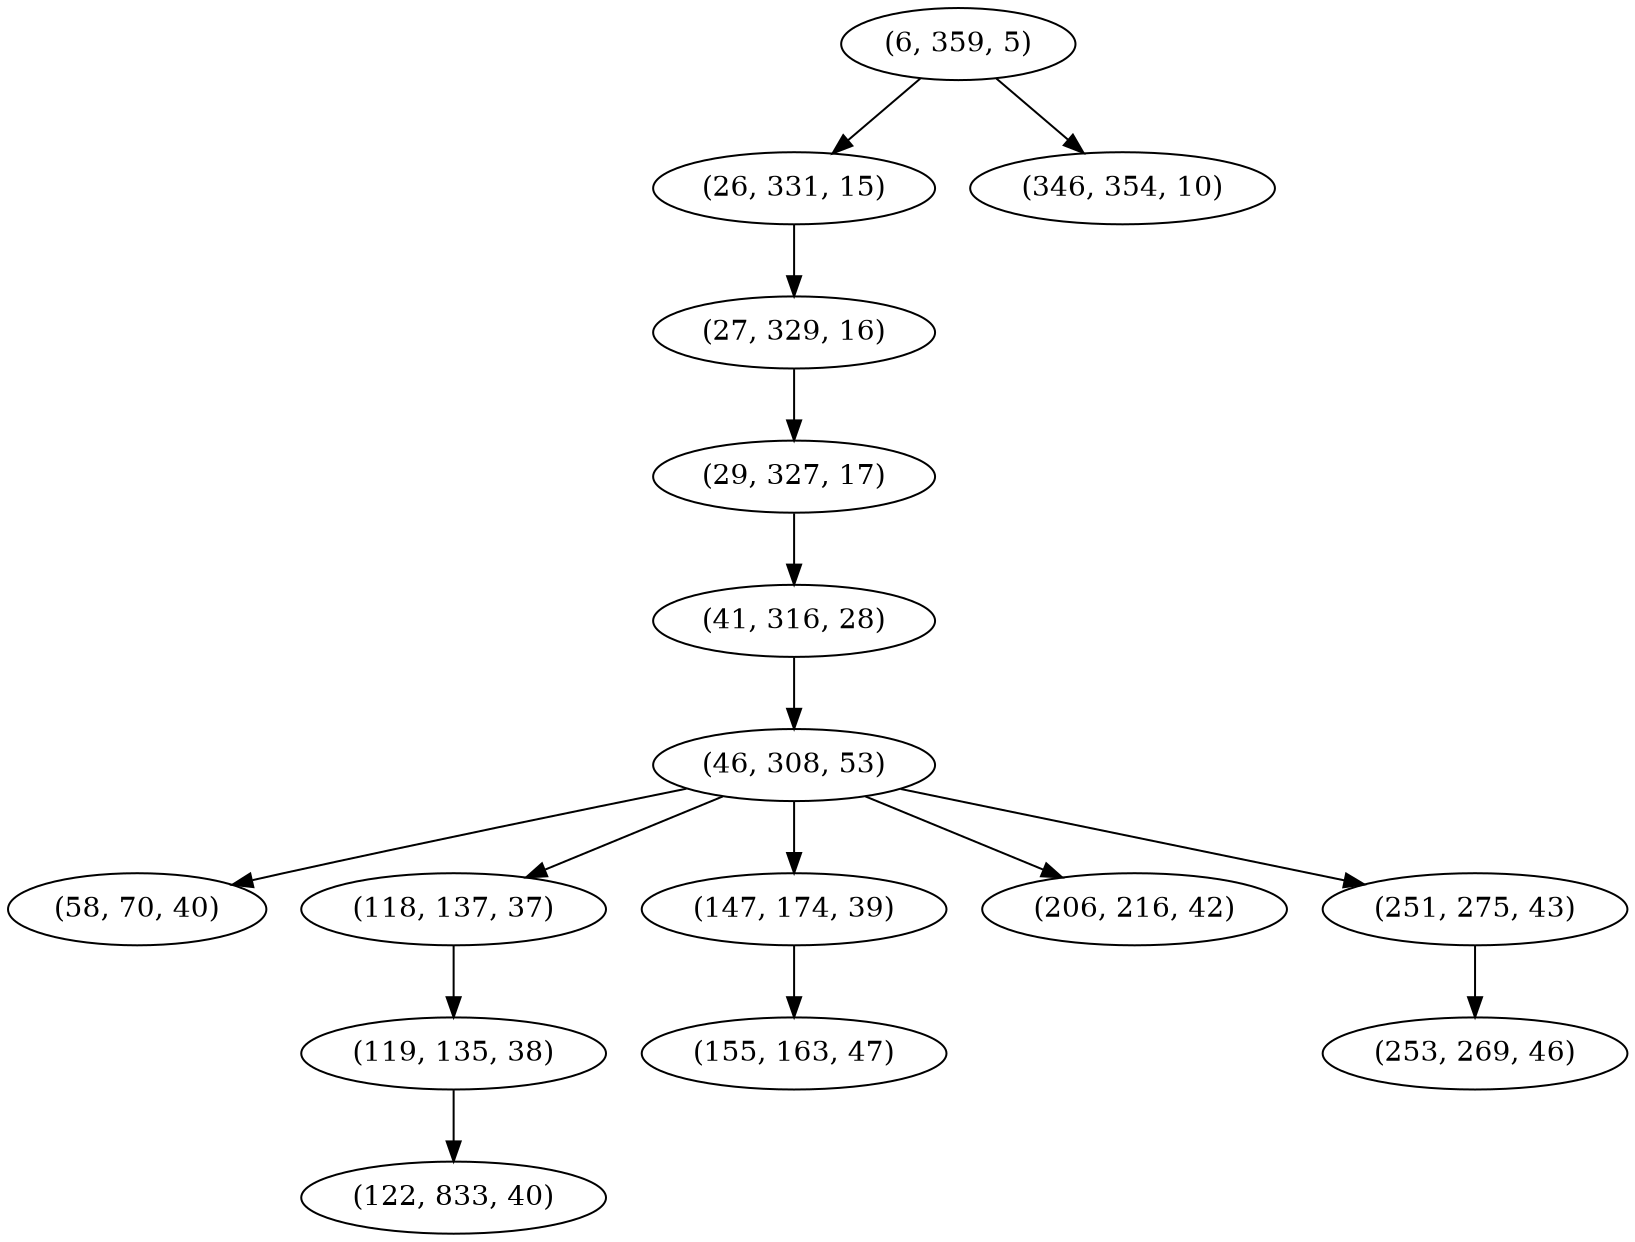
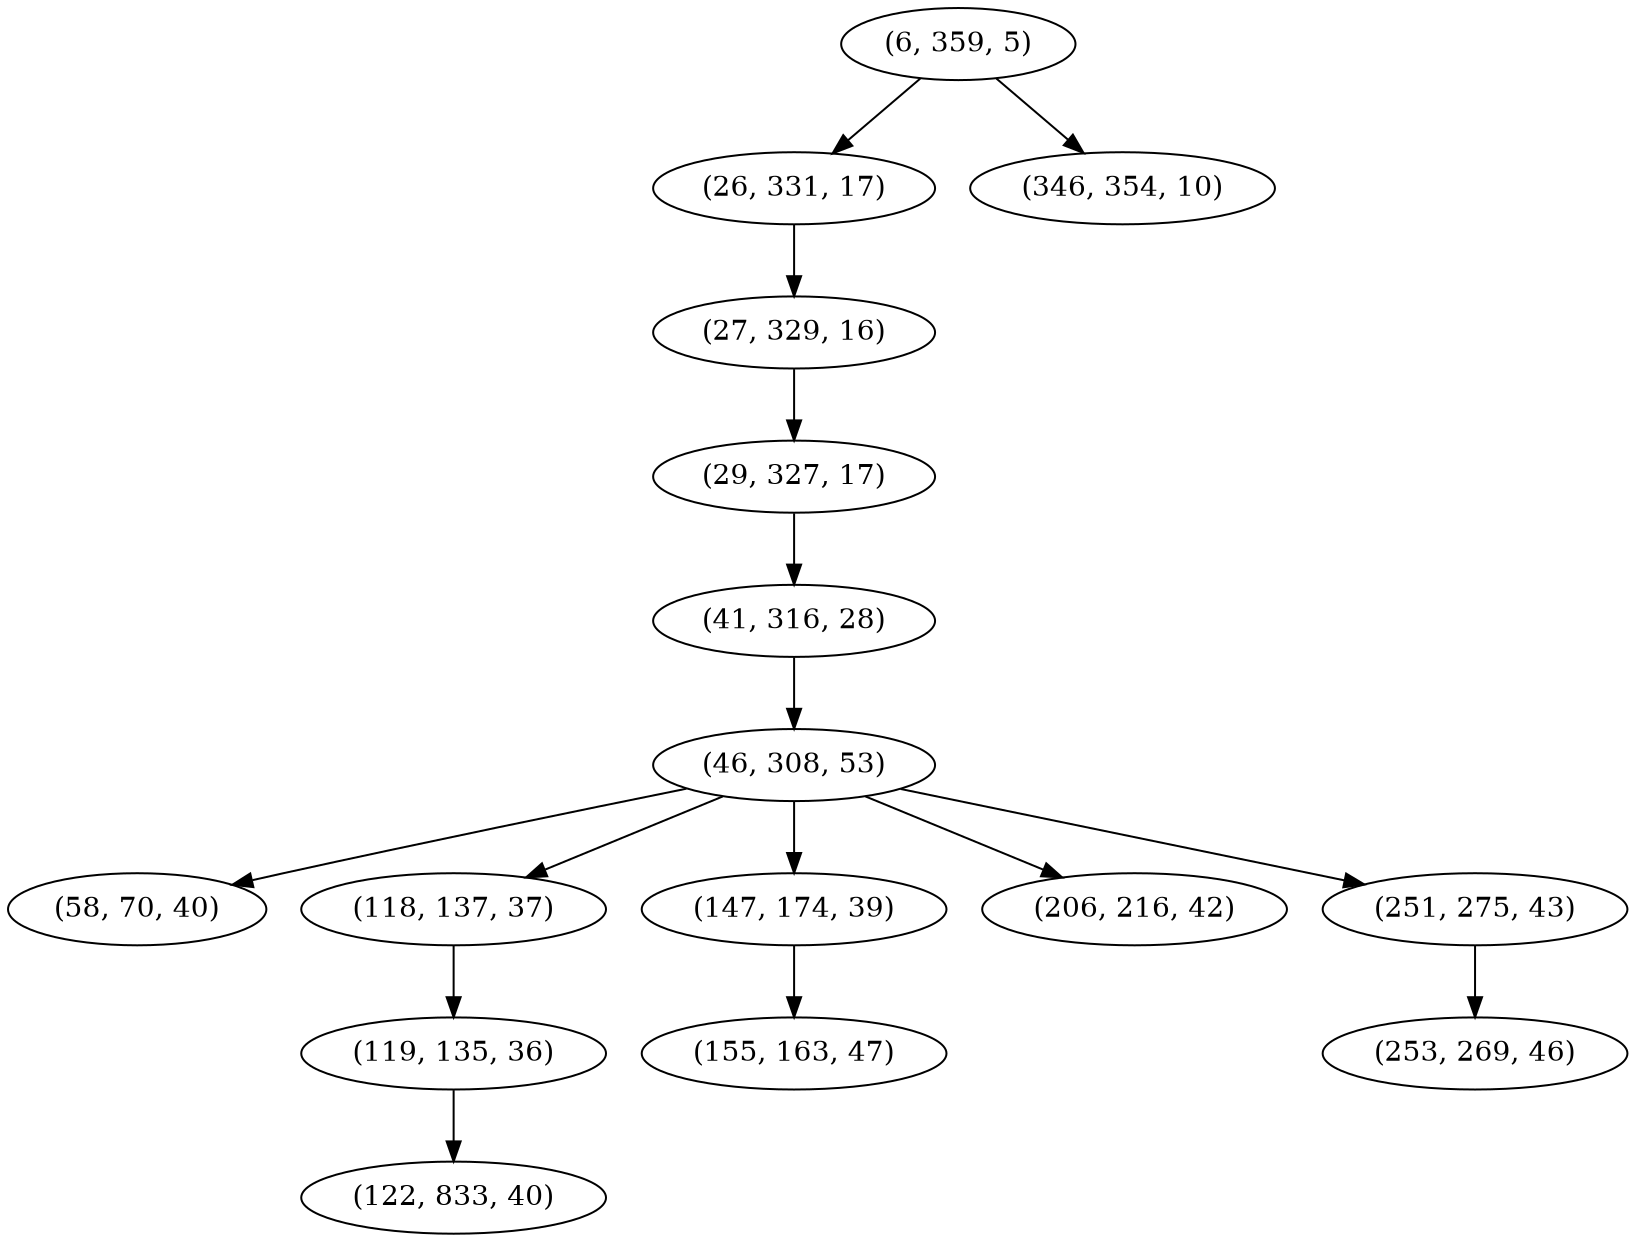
node "(26, 331, 15)": label "(26, 331, 15)" -> "(26, 331, 17)"
node "(119, 135, 38)": label "(119, 135, 38)" -> "(119, 135, 36)"
